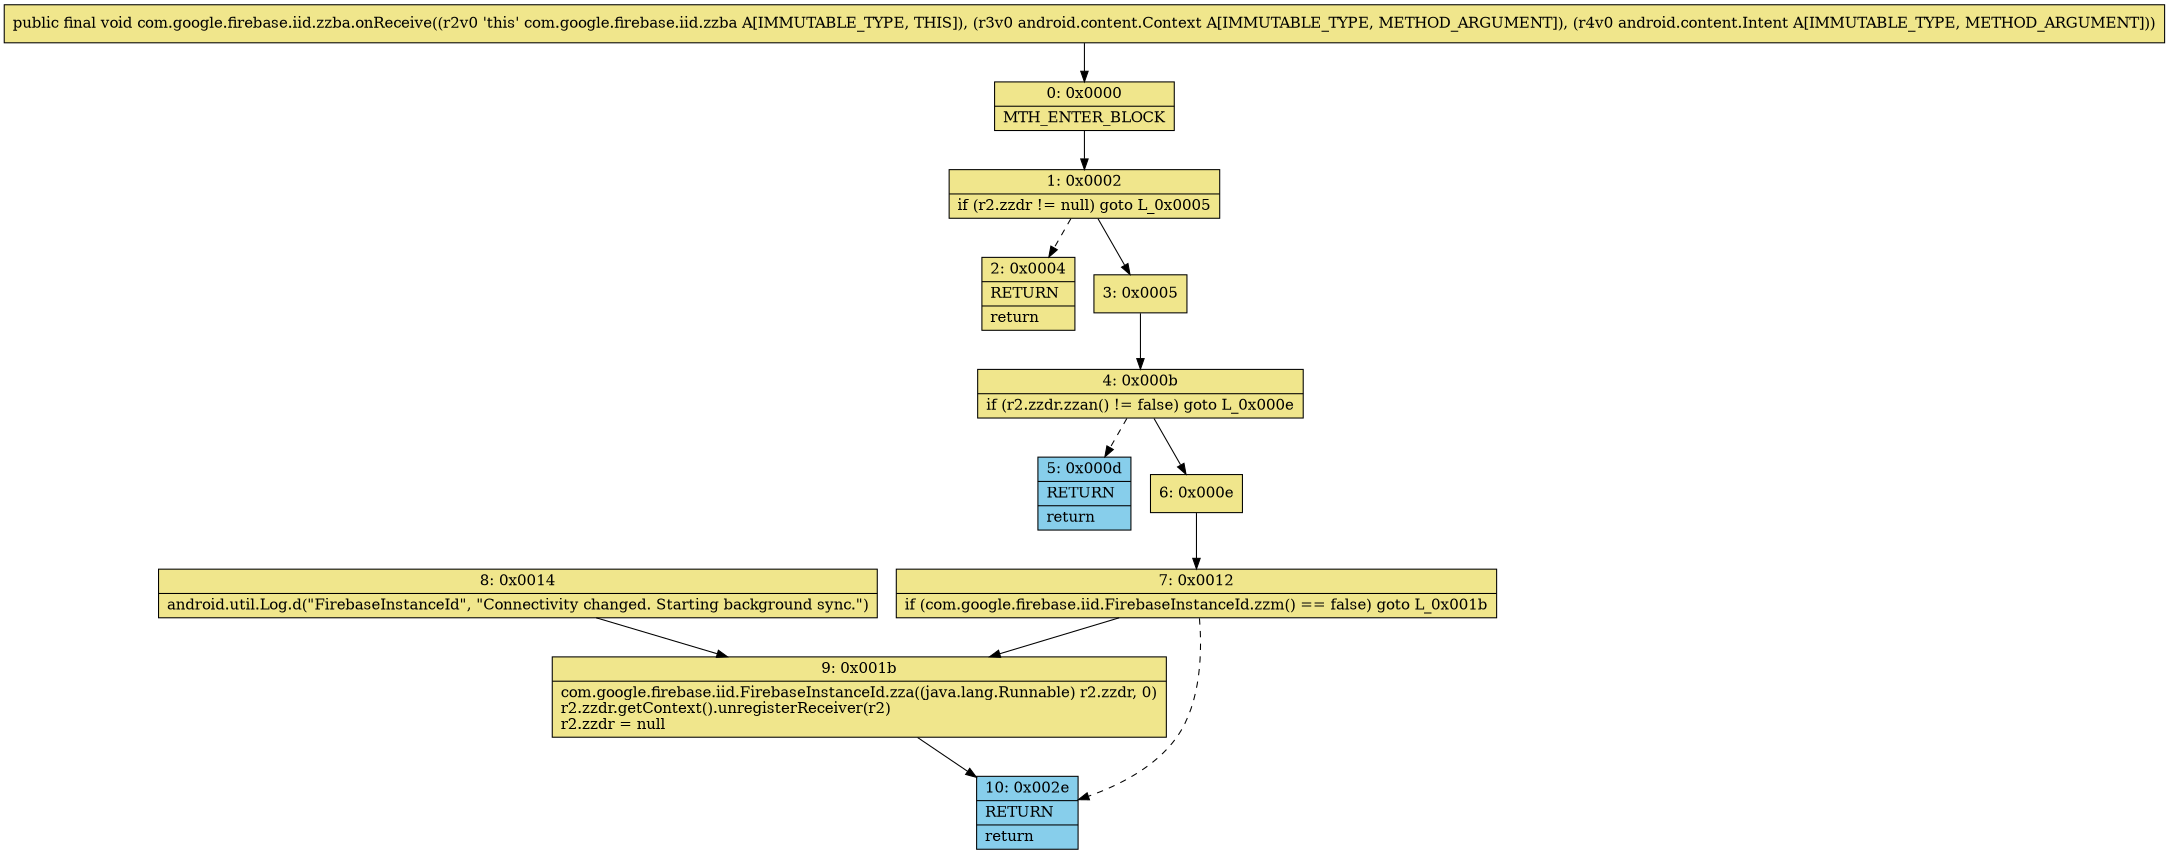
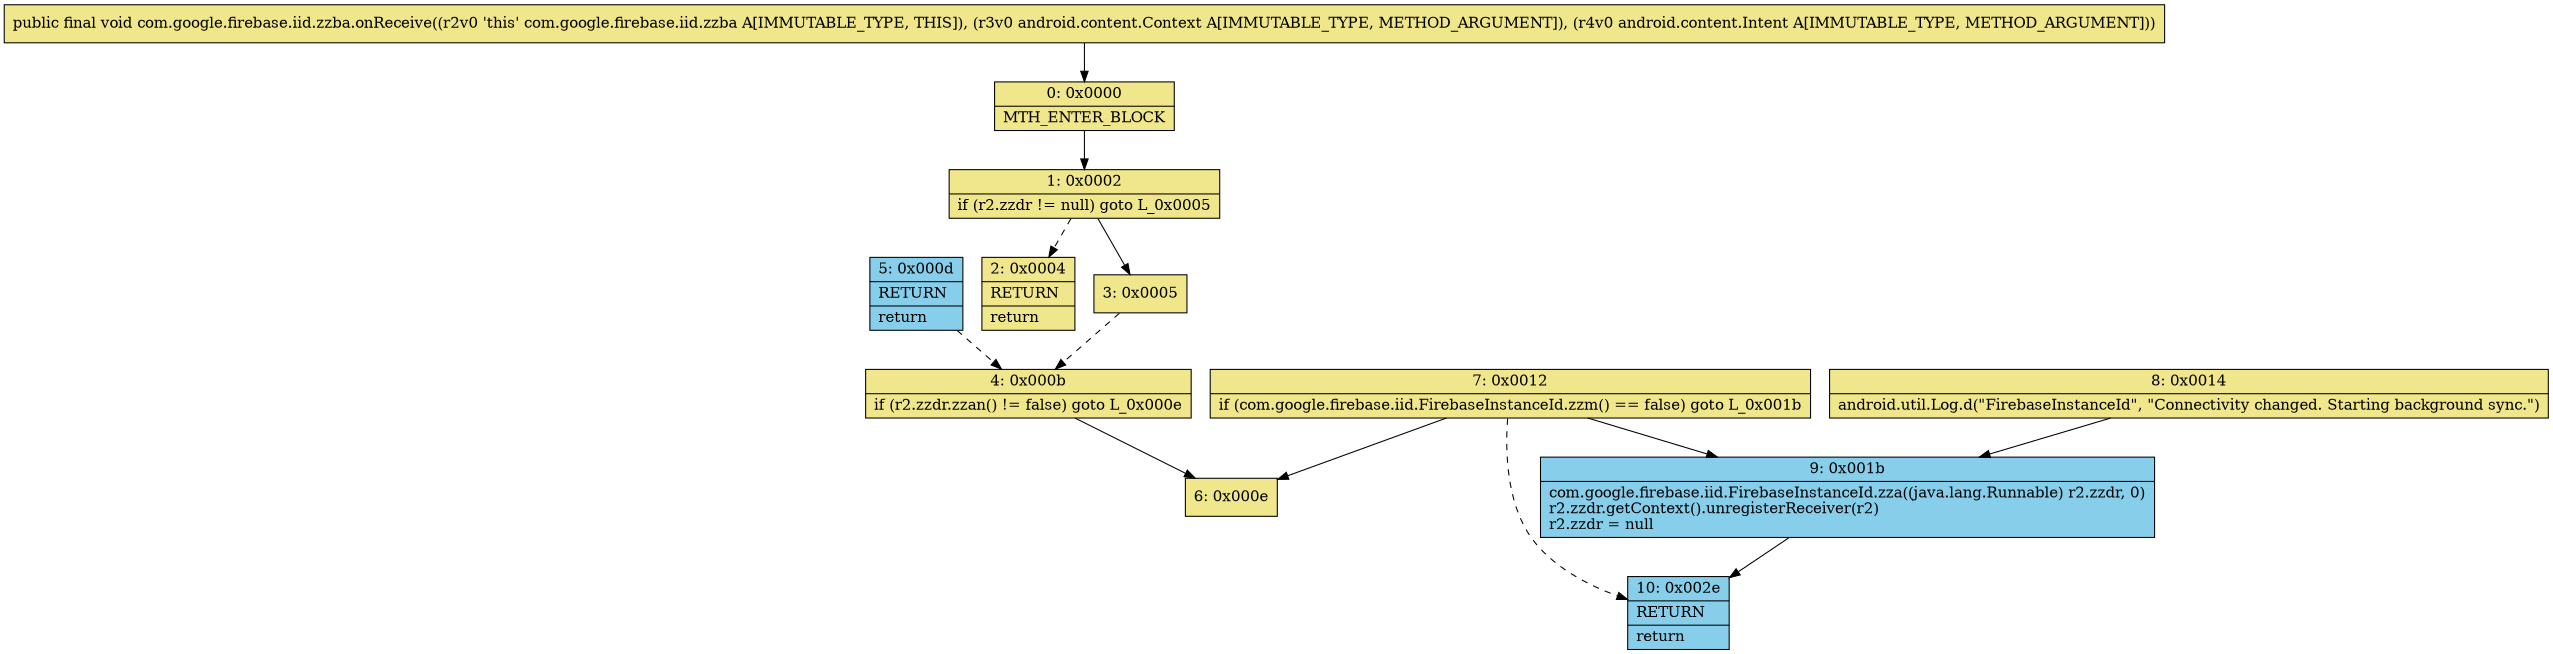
edge "3: 0x0005" -> "4: 0x000b": style solid -> dashed
edge "4: 0x000b" -> "5: 0x000d": reversed
edge "6: 0x000e" -> "7: 0x0012": reversed
node "9: 0x001b": fillcolor khaki -> skyblue
